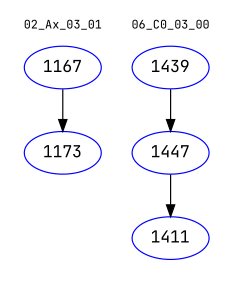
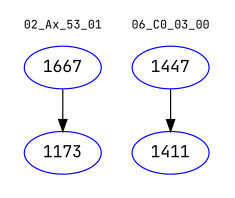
cluster "02_Ax_03_01": label "02_Ax_03_01" -> "02_Ax_53_01"
node "1167": label "1167" -> "1667"
node "1439": removed
